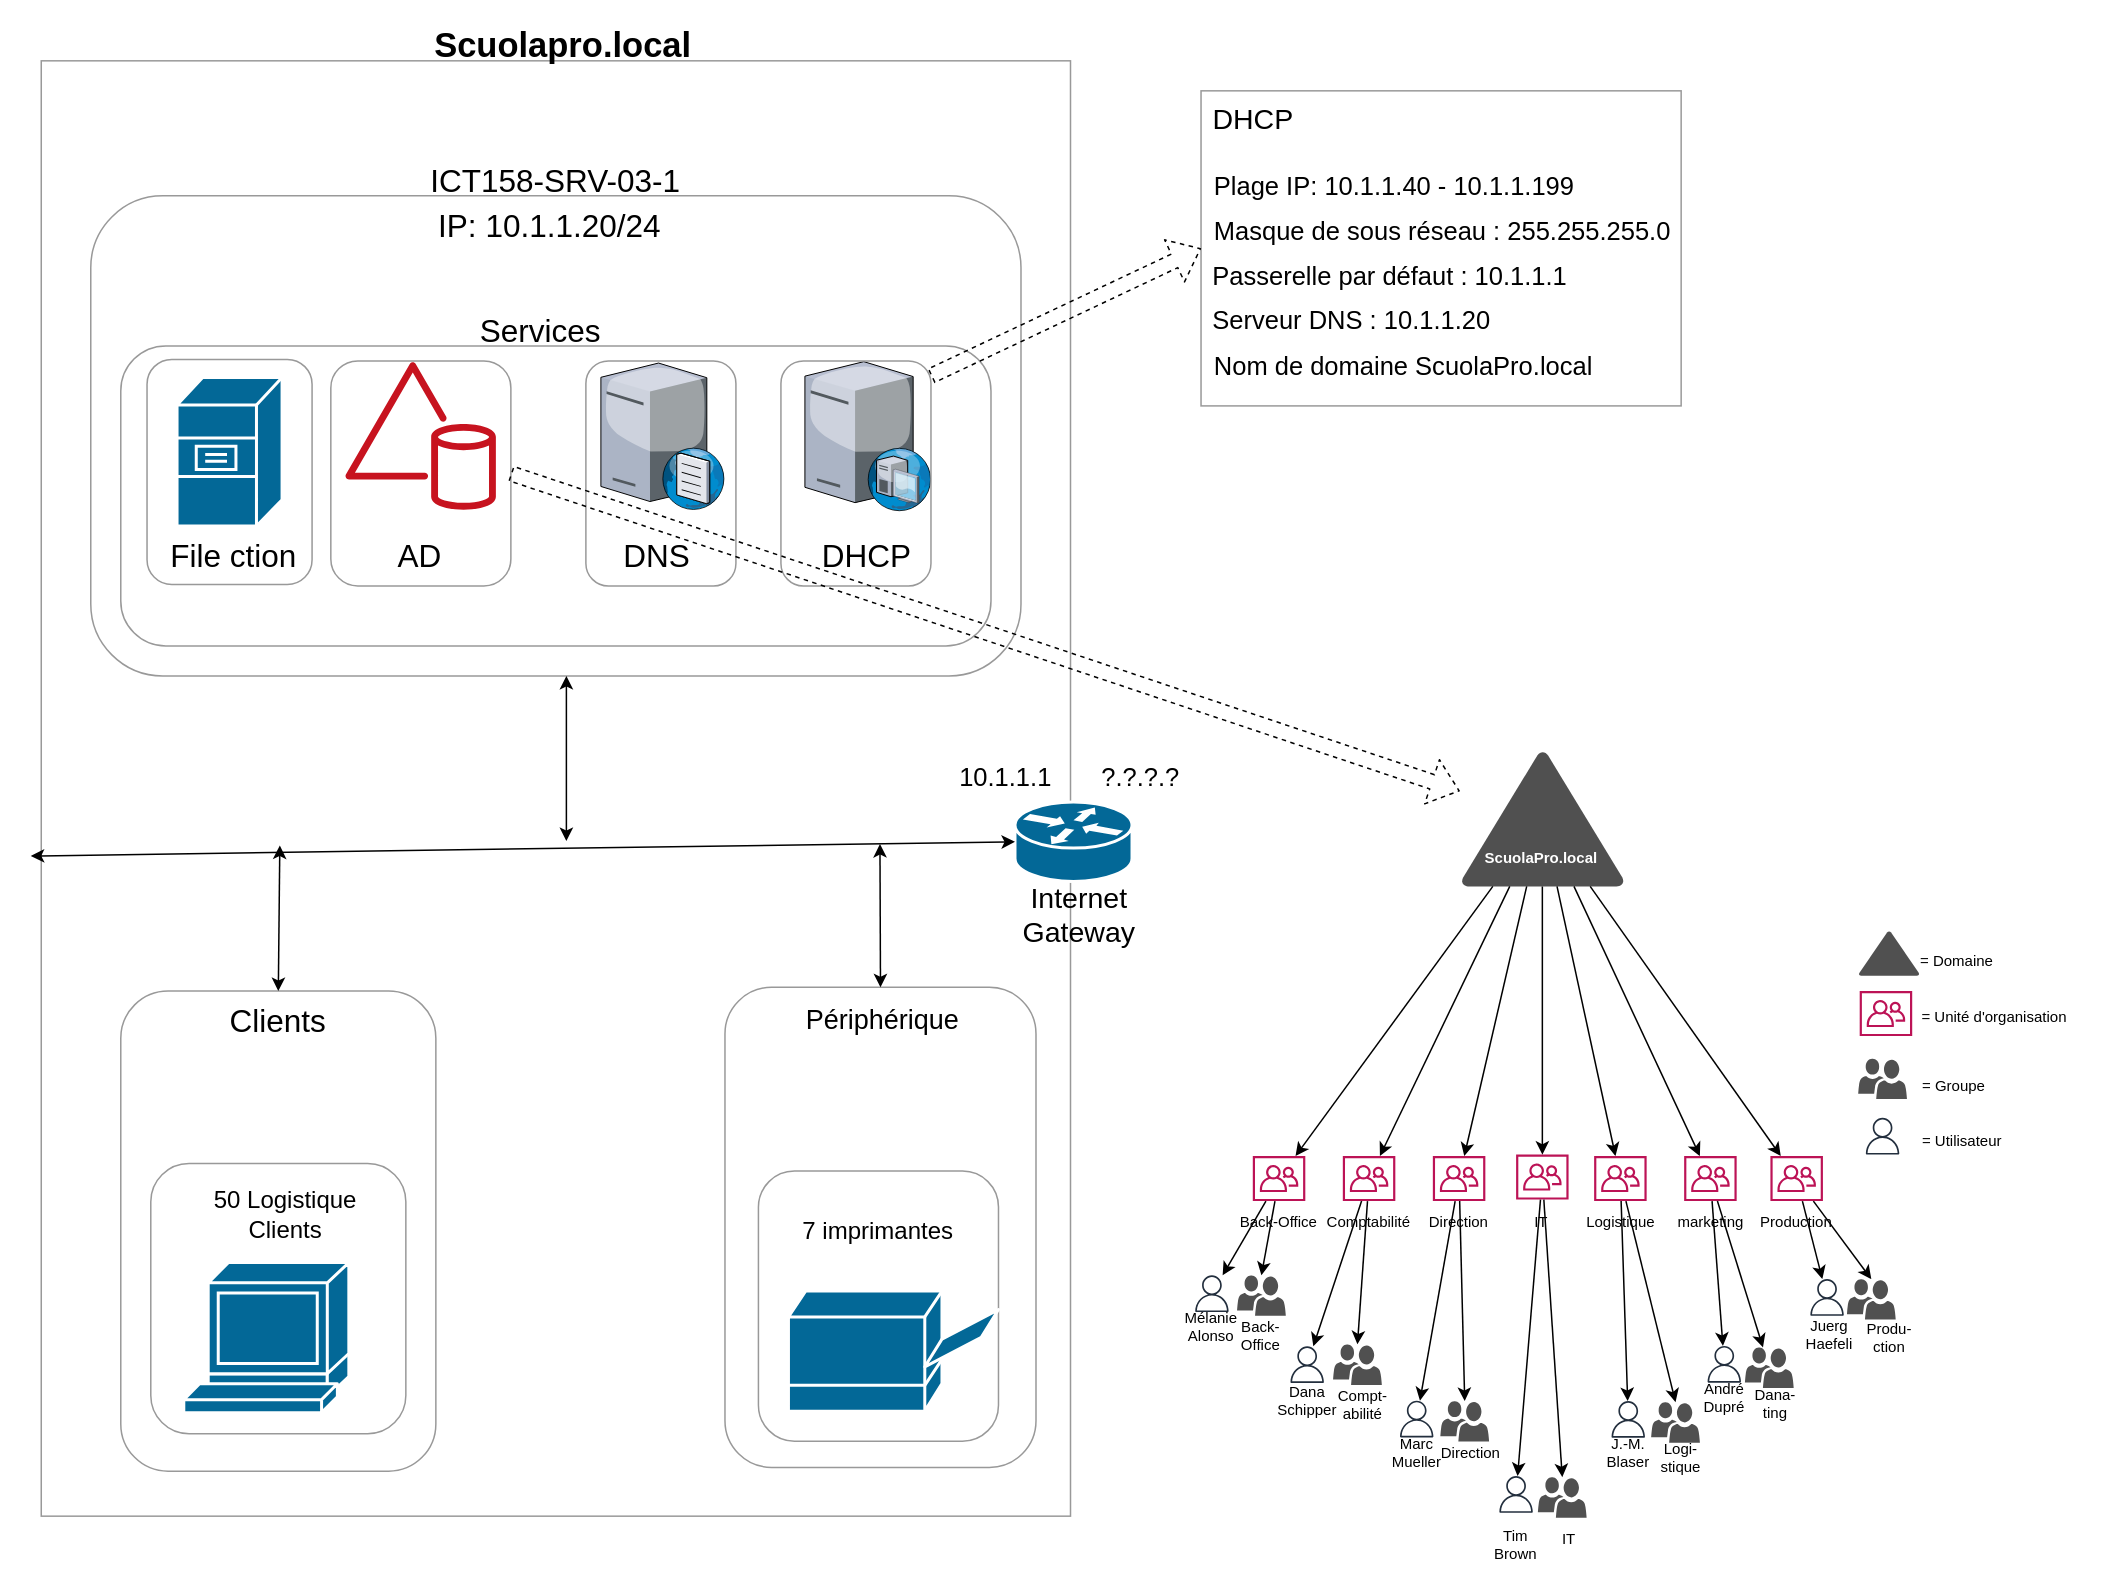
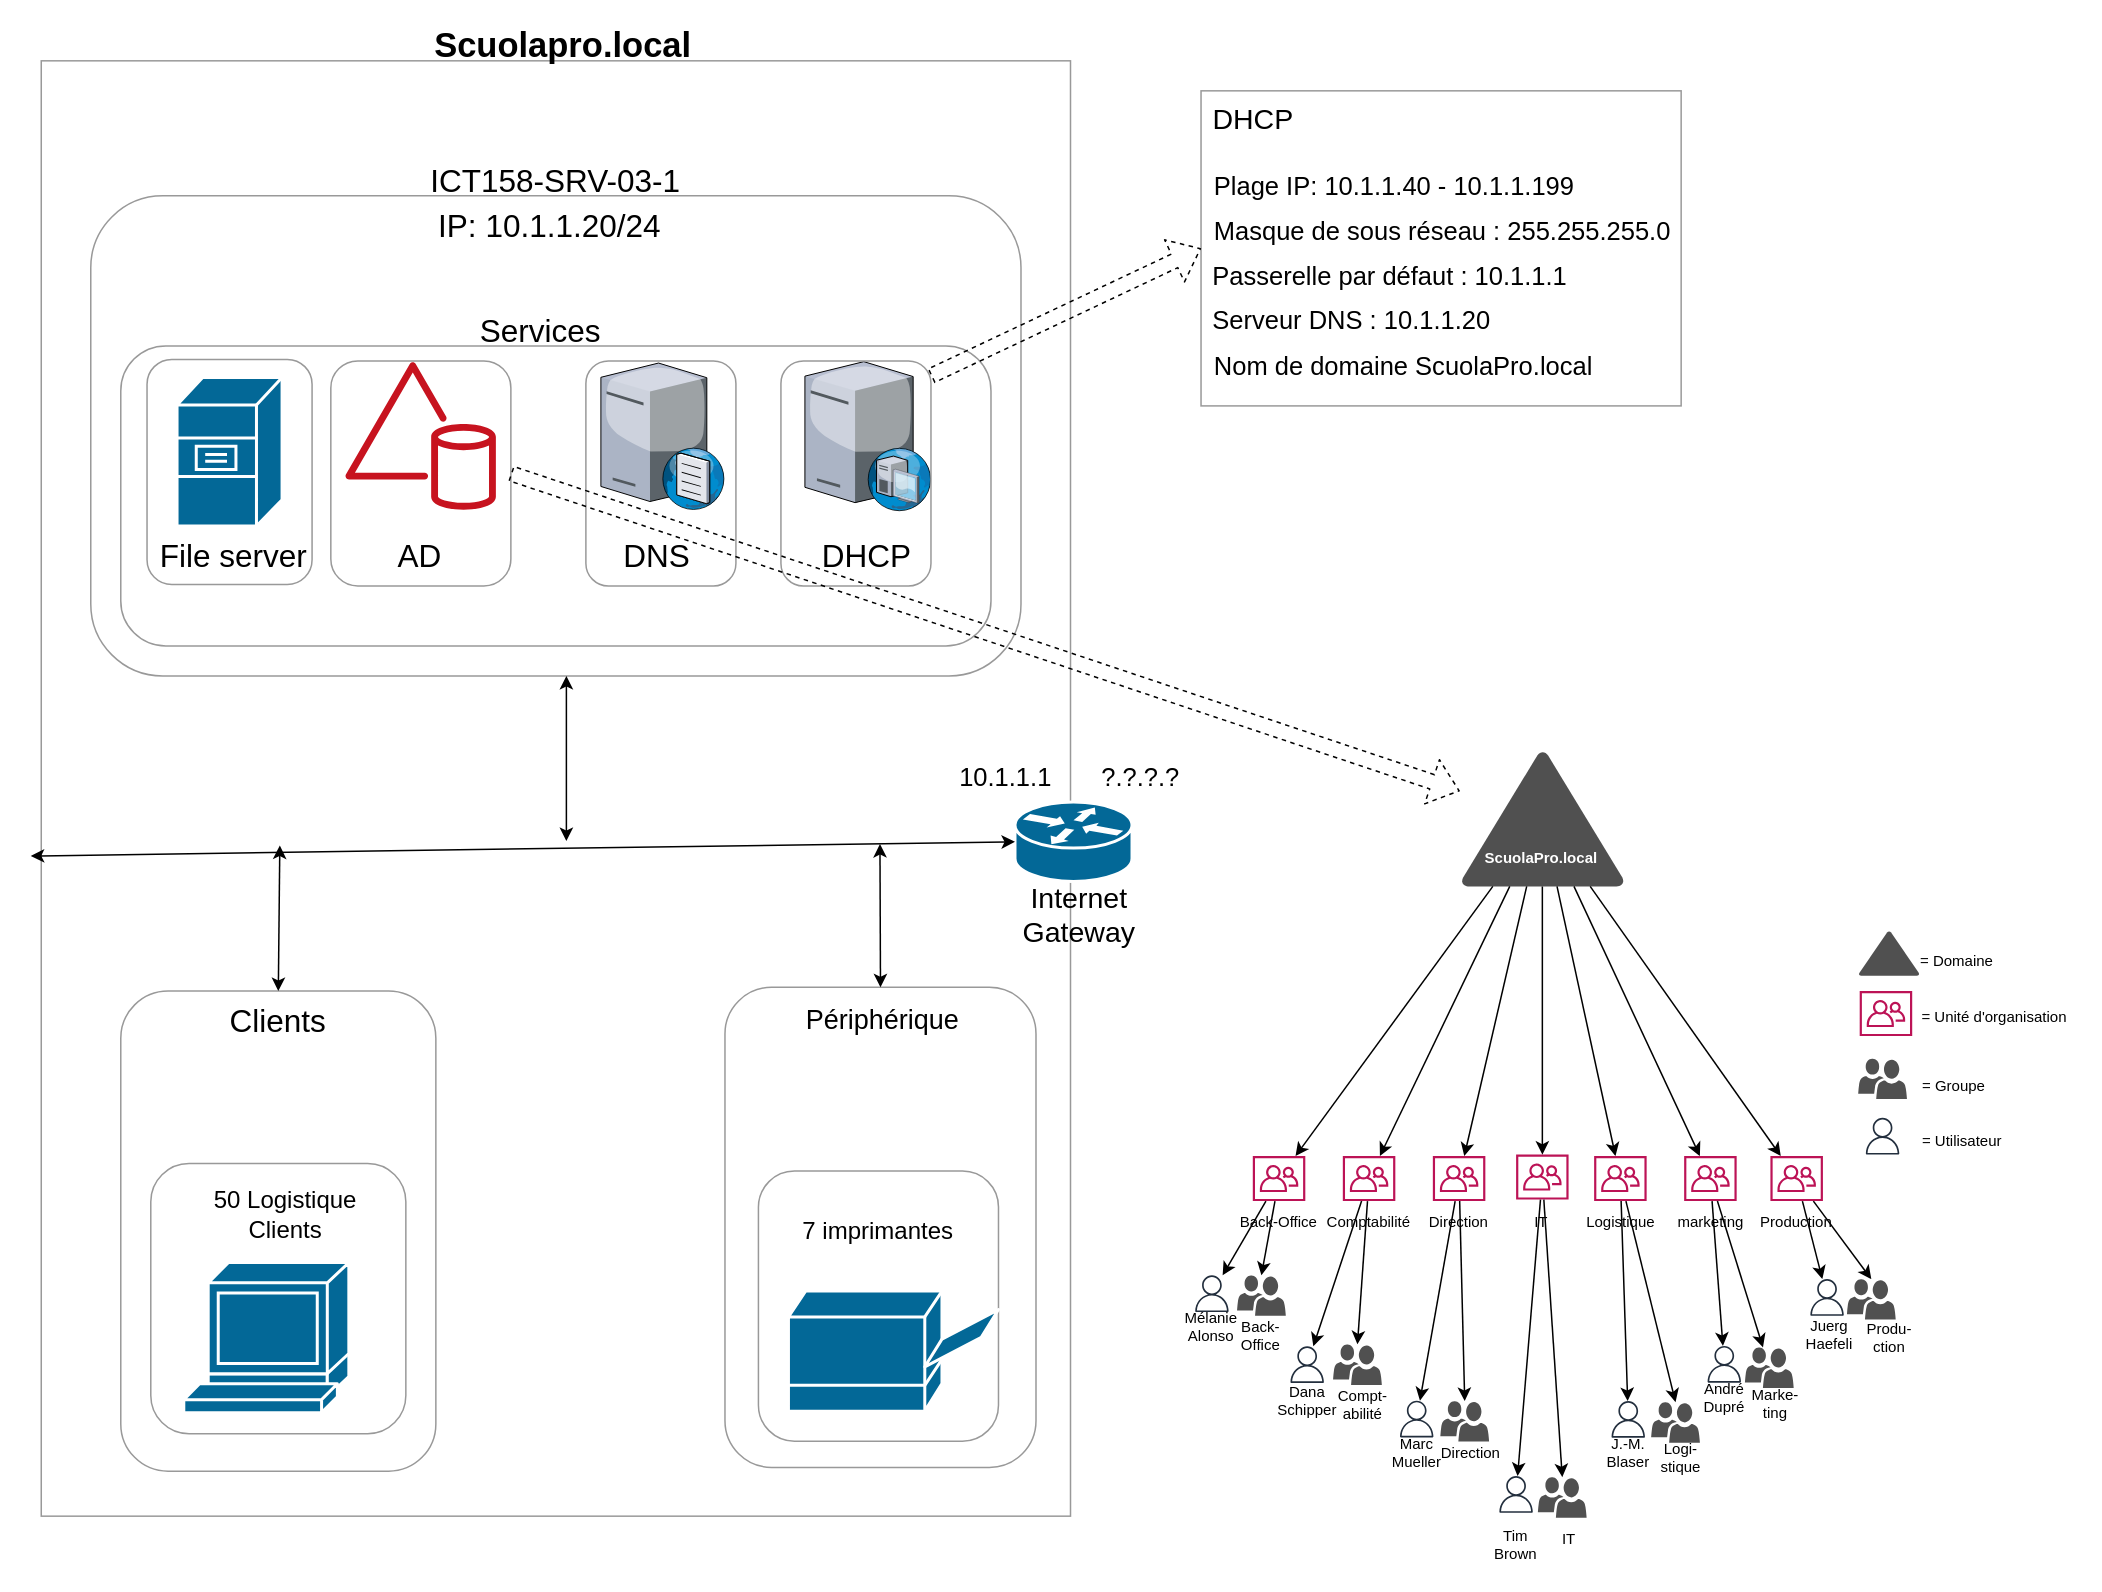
node "File ction": label "File ction" -> "File server"
node "Dana- ting": label "Dana- ting" -> "Marke- ting"
